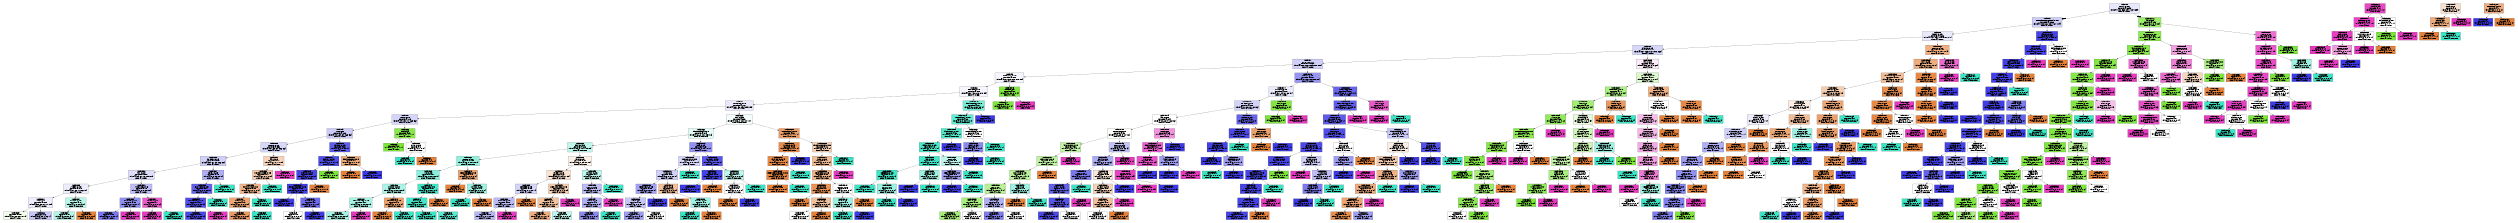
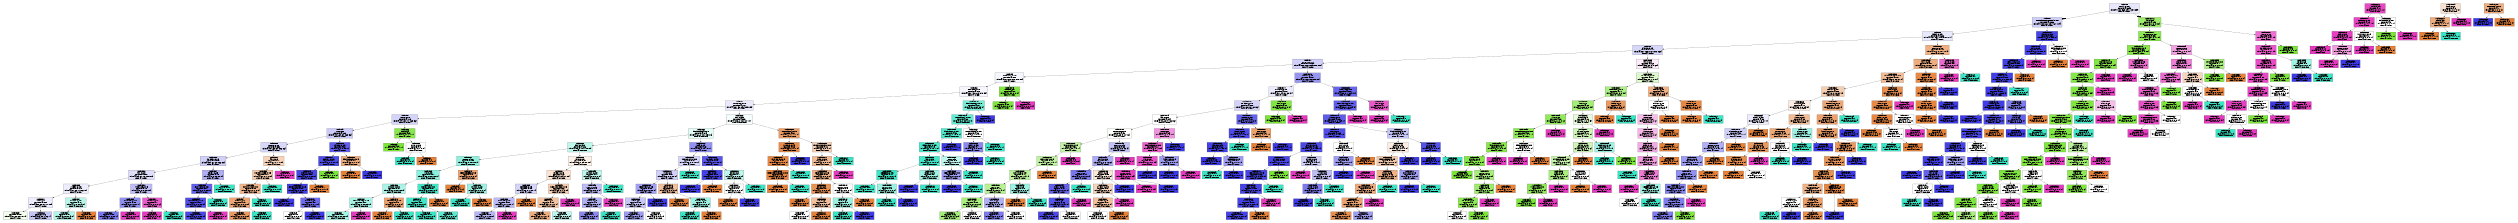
node "node #393": text "broth = korean" -> "class = korean"
edge "node #46" -> "node #49": now "node #48" -> "node #49"
